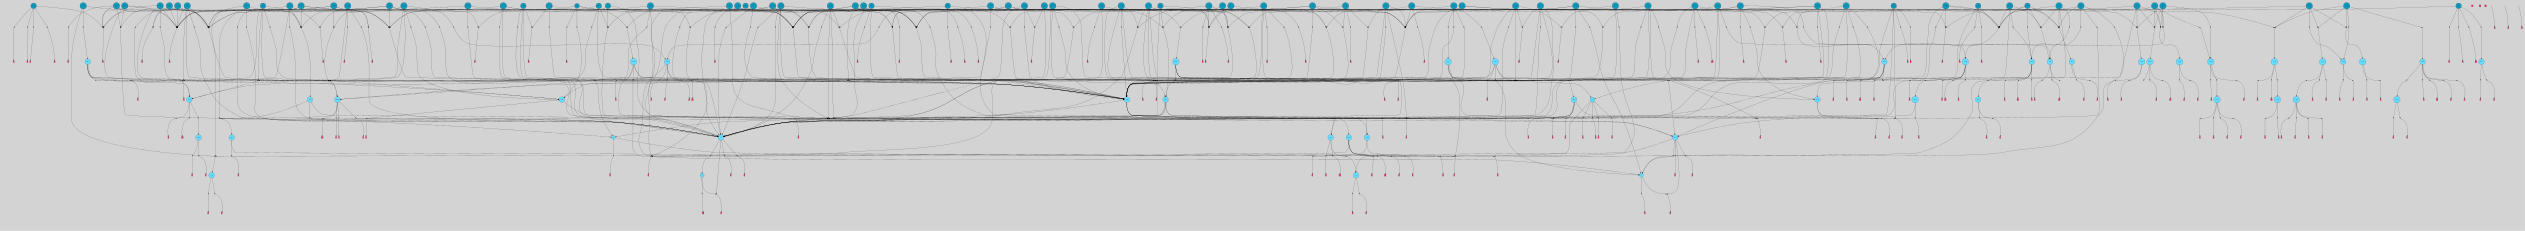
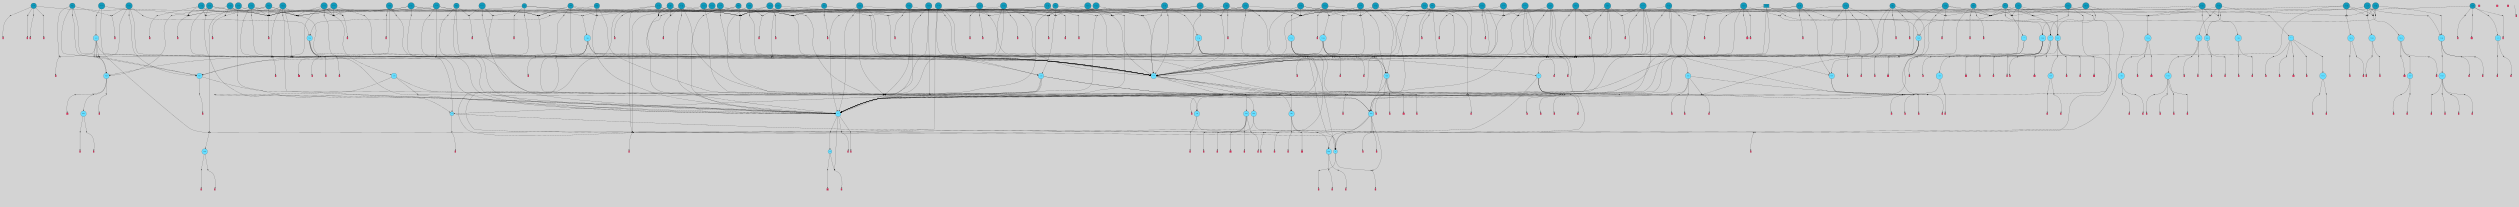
node "T1109": shape circle -> box
node "T597": added
